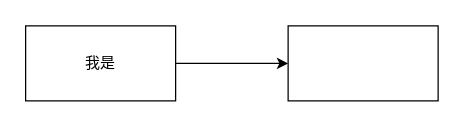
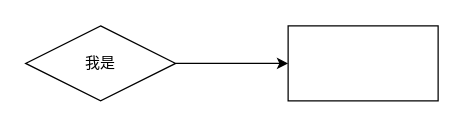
node "我是": shape rectangle -> diamond
